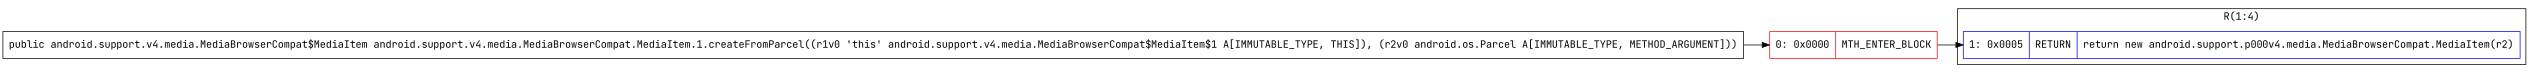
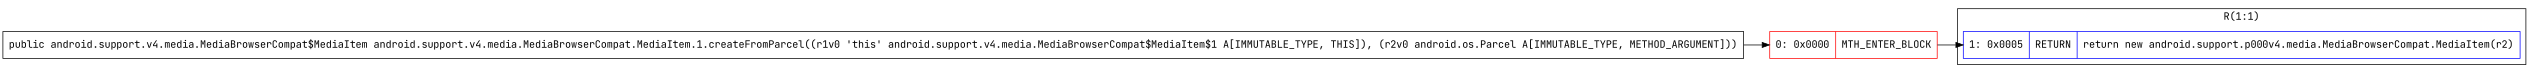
cluster "R(1:4)": label "R(1:4)" -> "R(1:1)"
